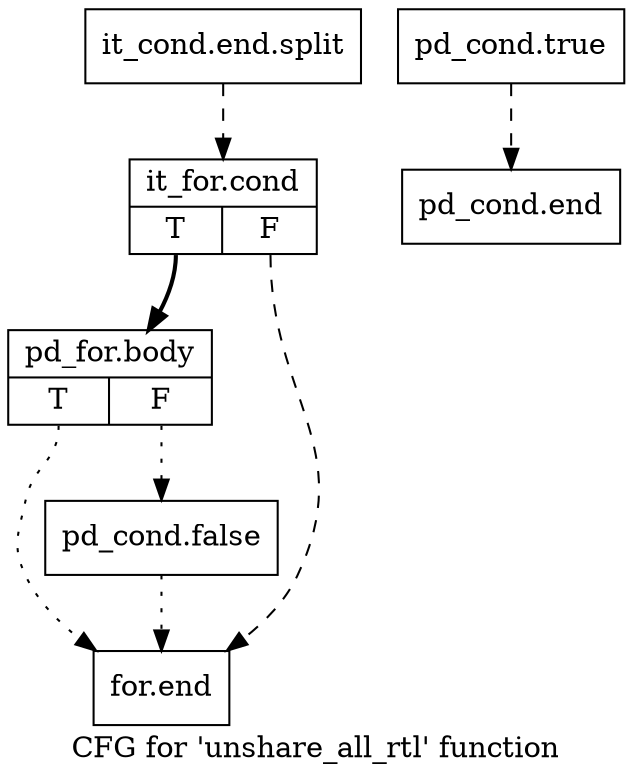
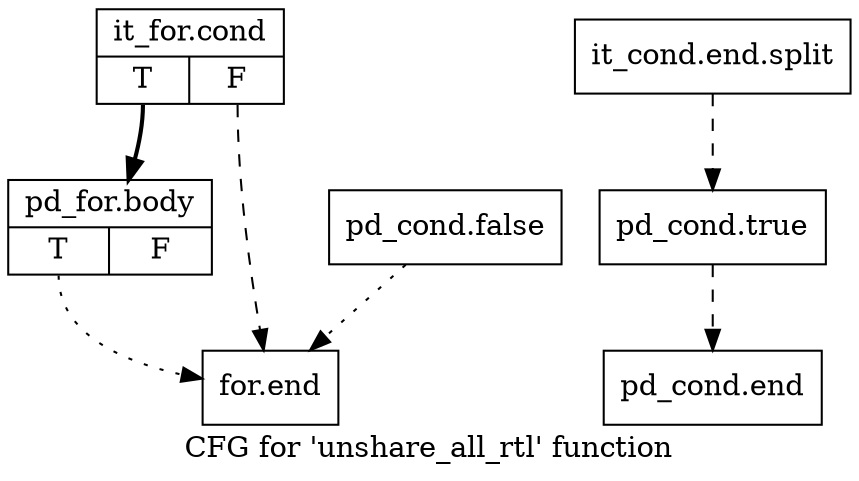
edge "it_cond.end.split" -> "it_for.cond": now "it_cond.end.split" -> "pd_cond.true"
edge "pd_for.body" -> "pd_cond.false": removed
